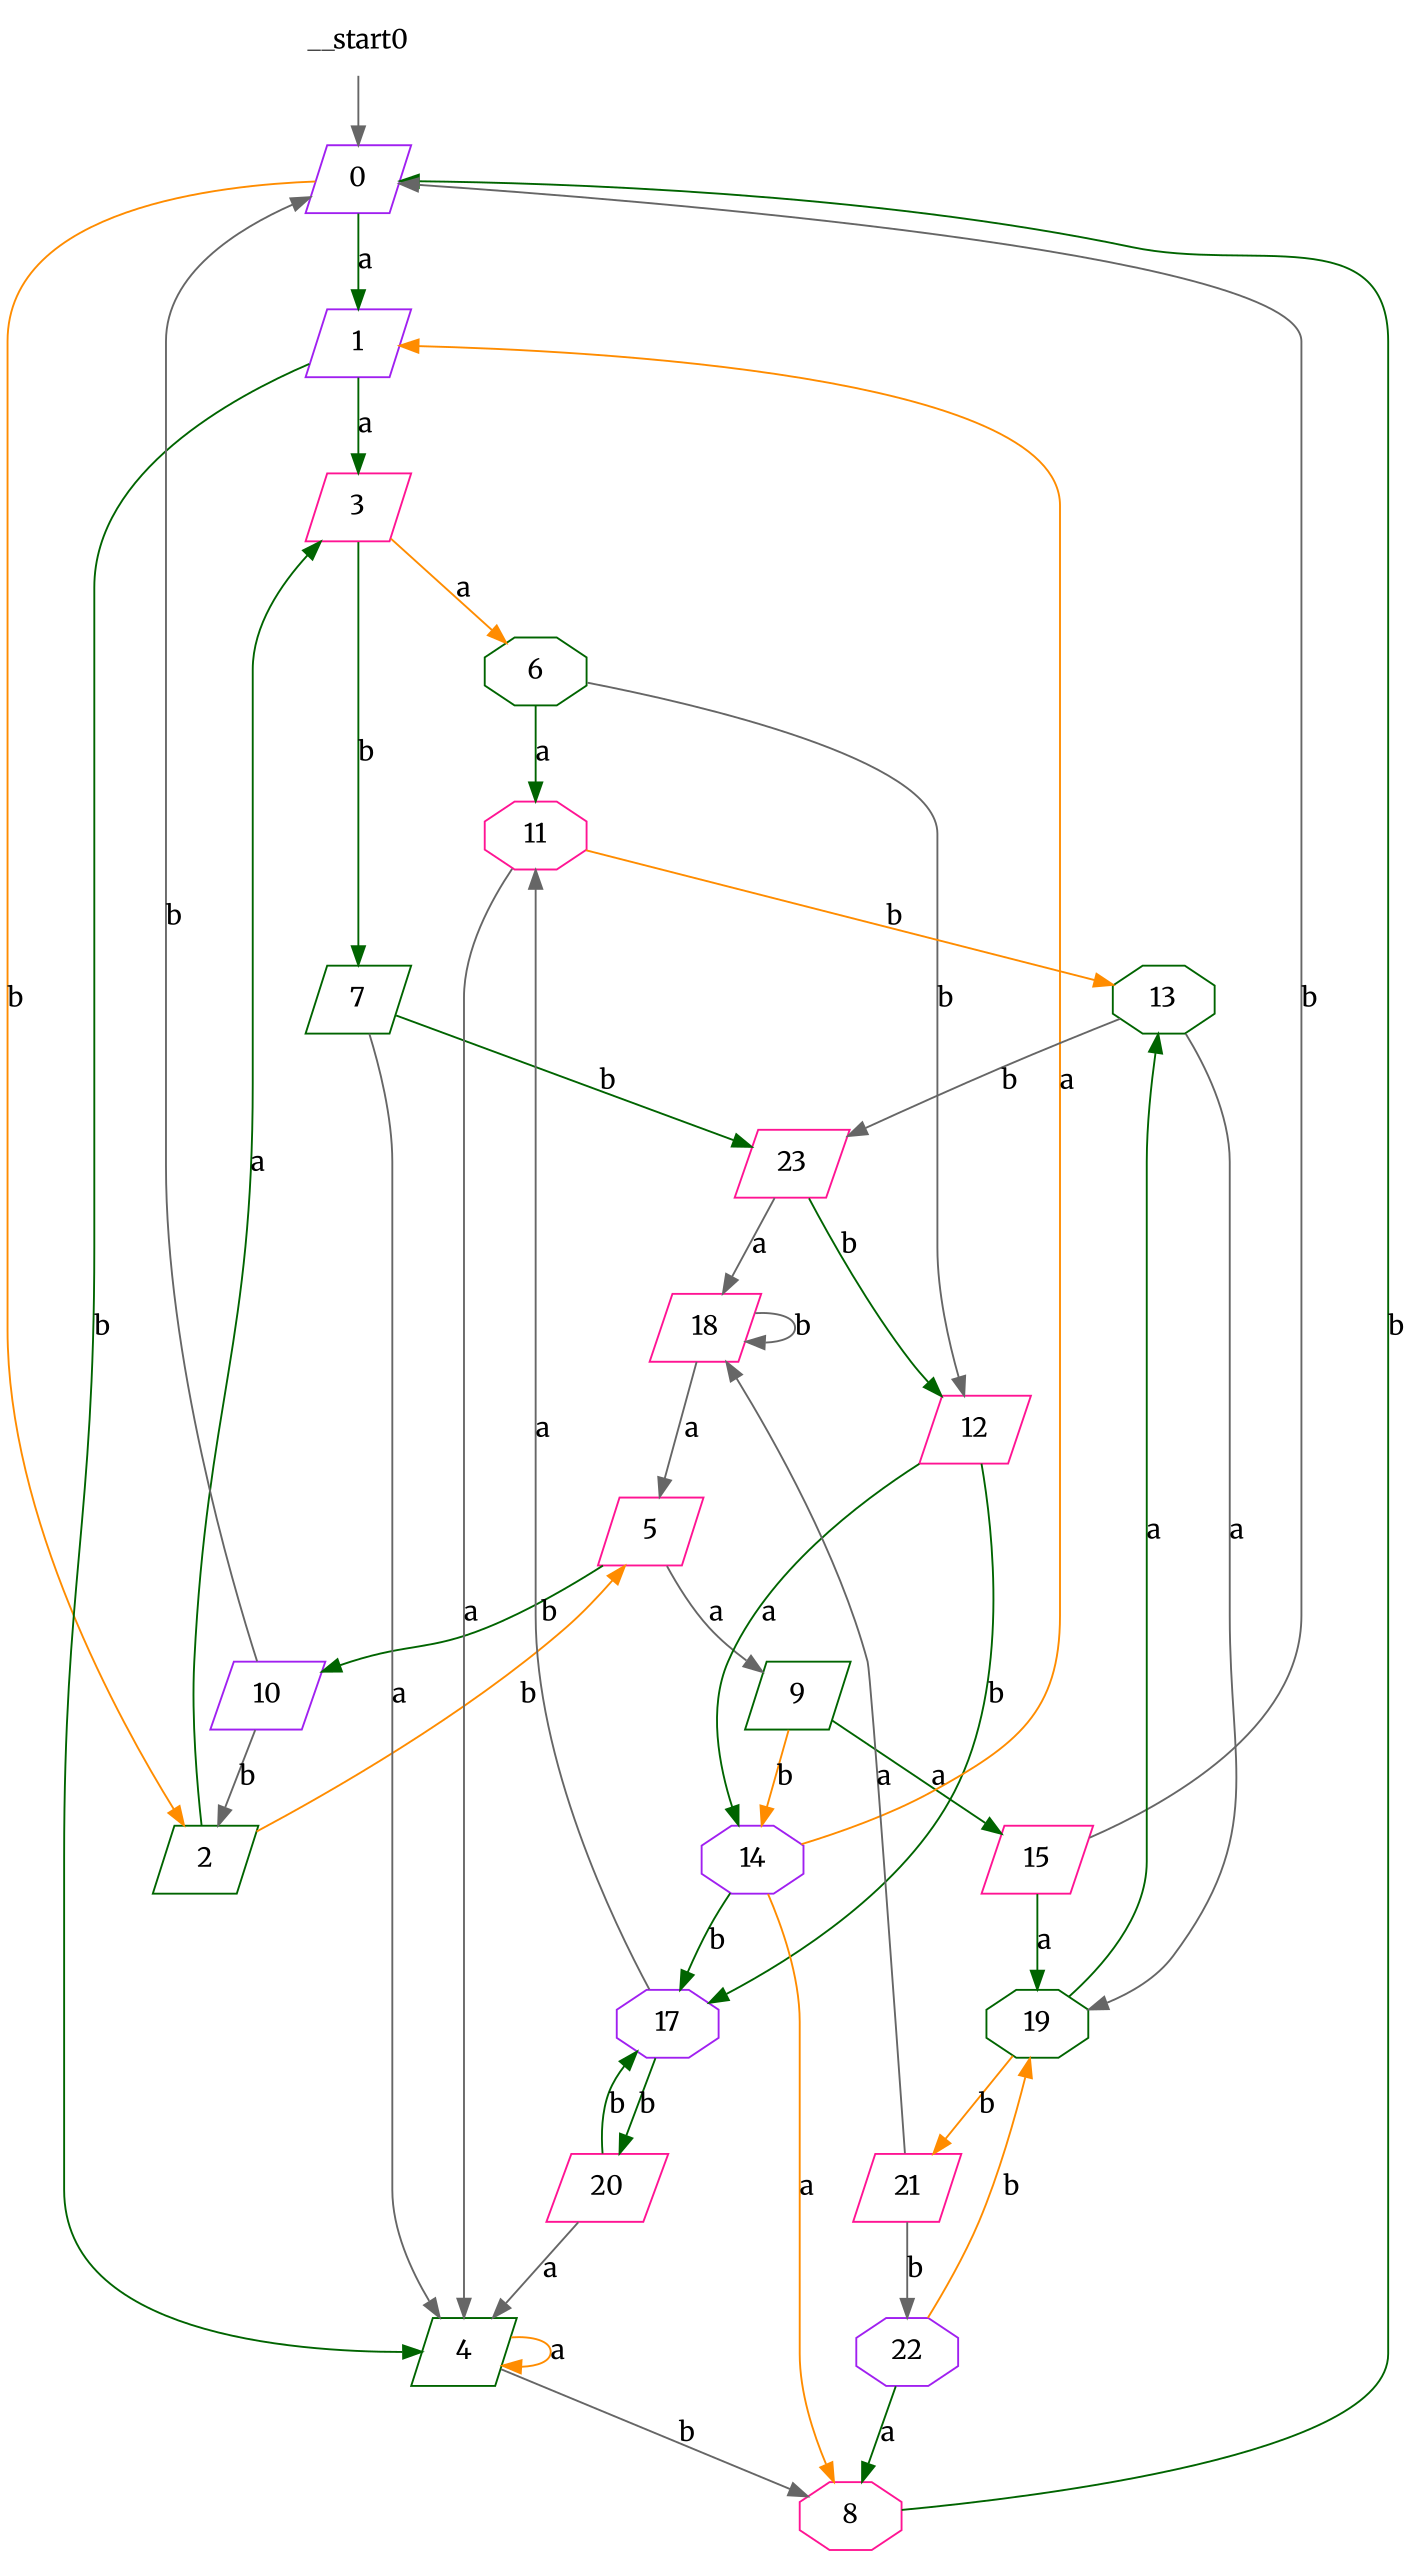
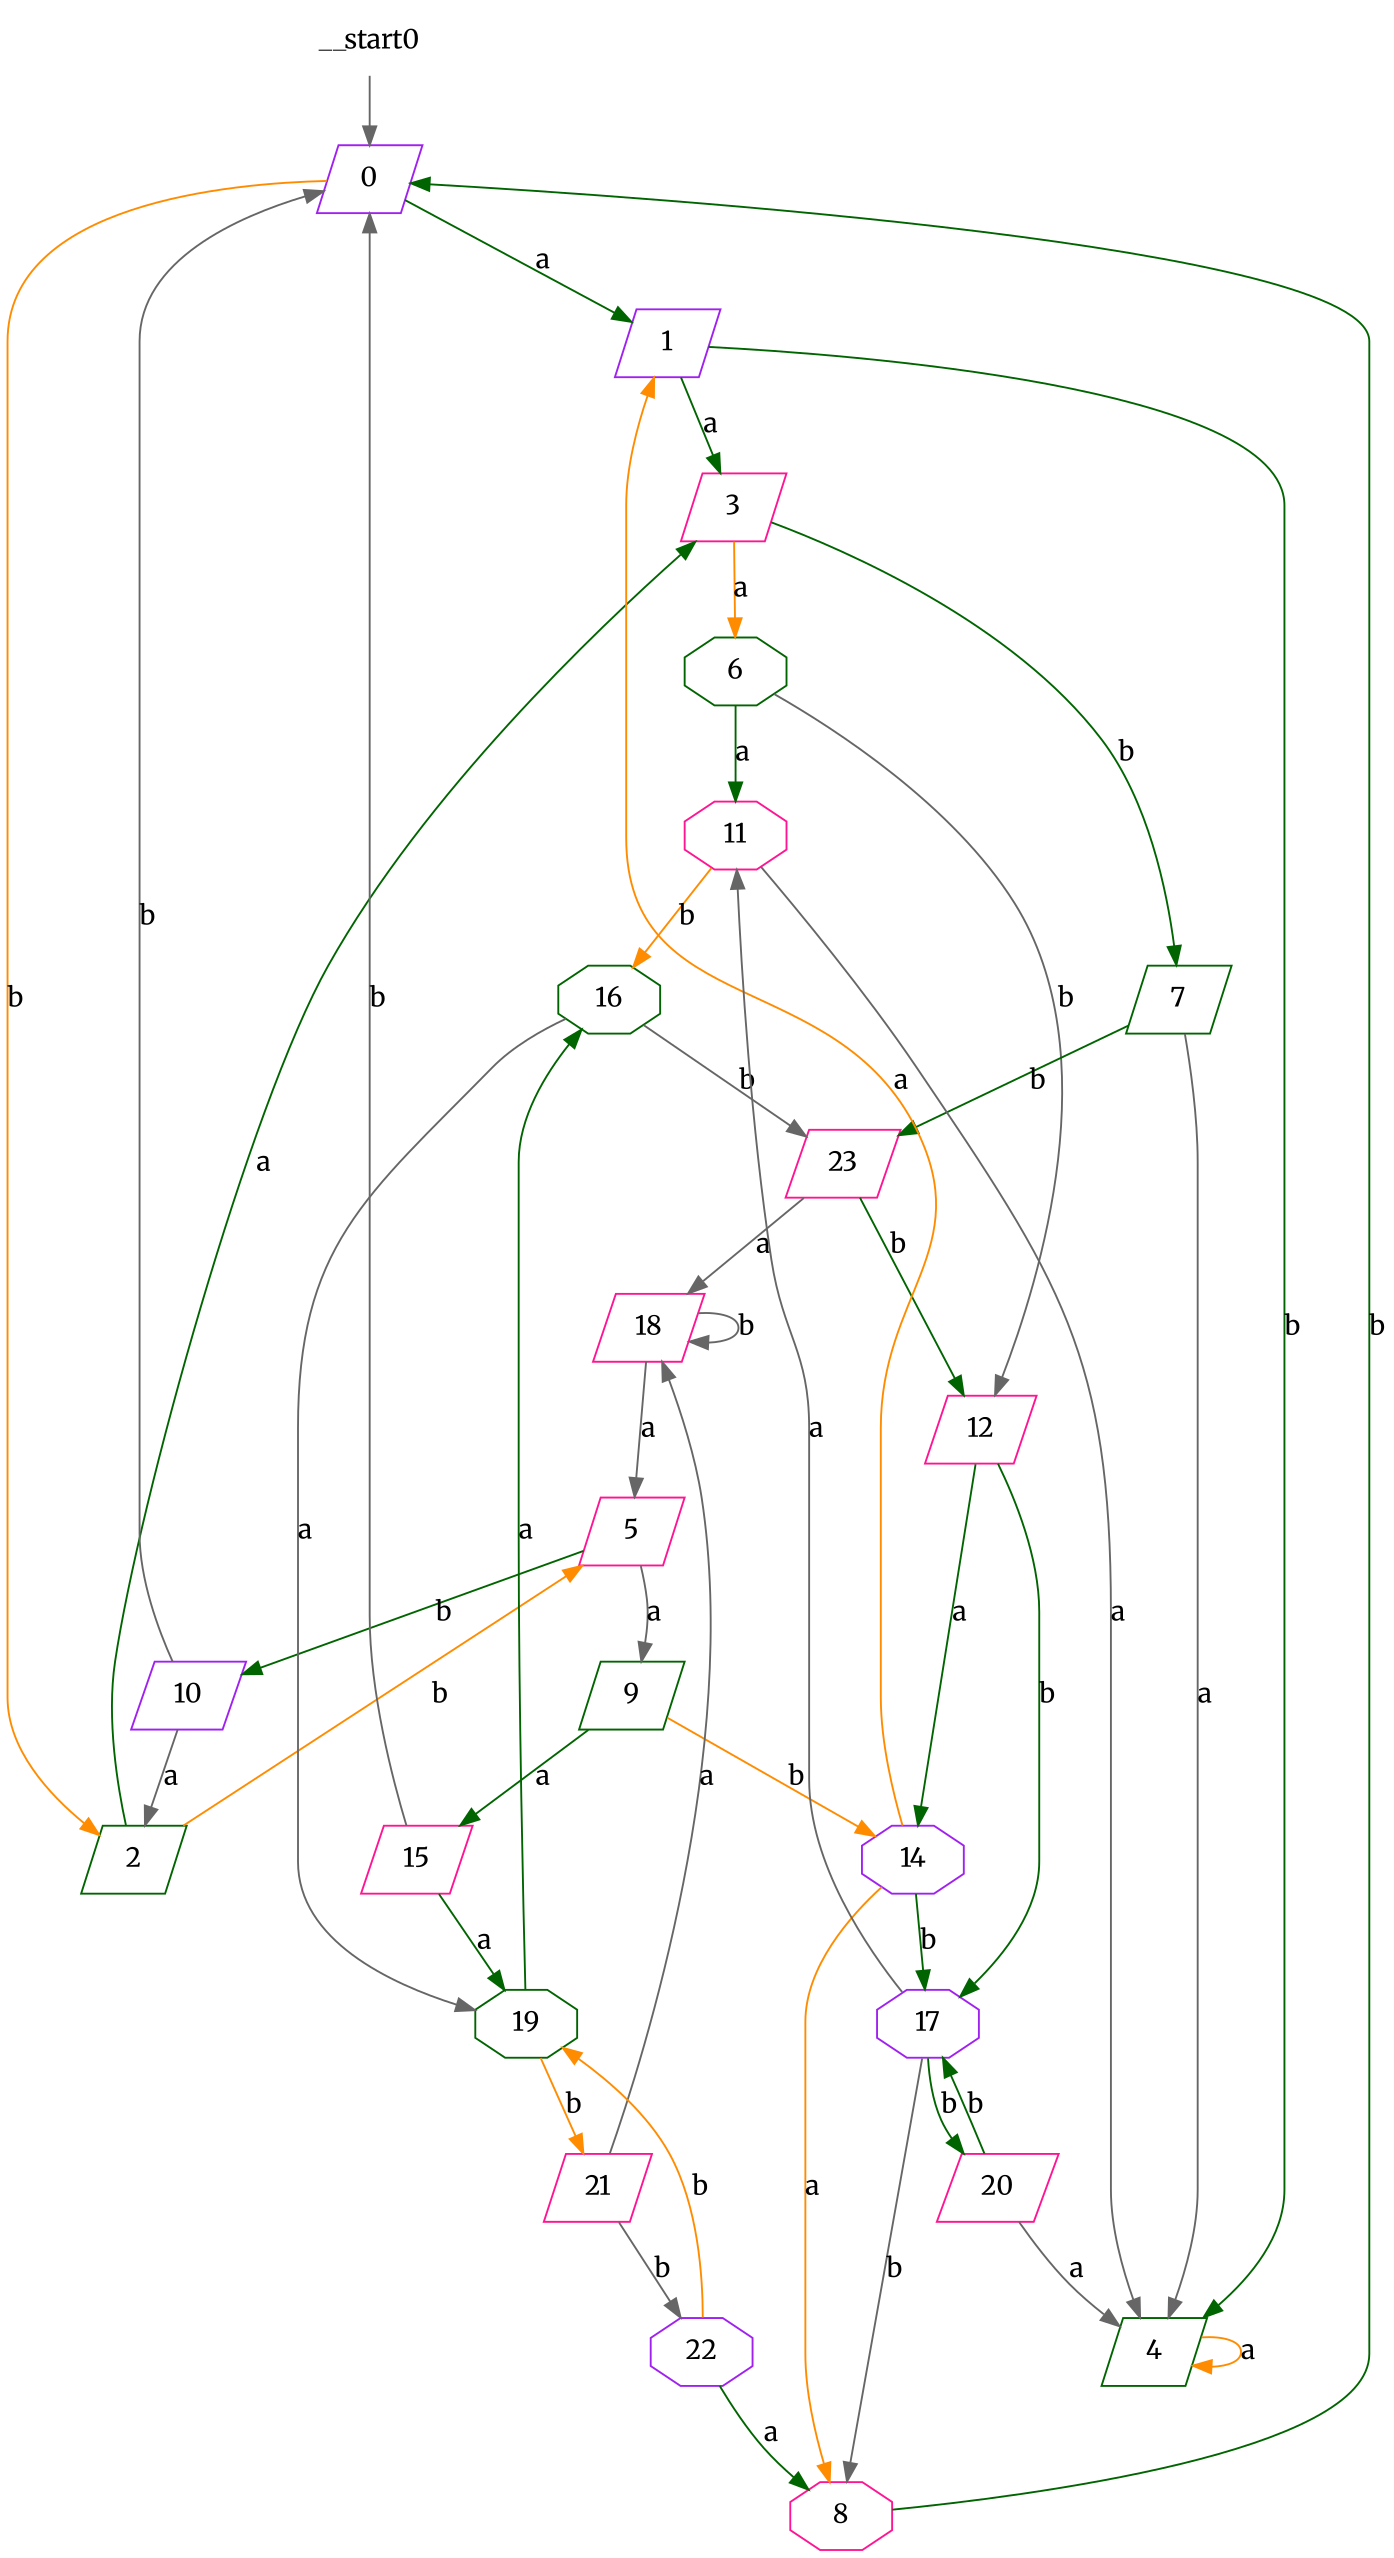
node "13": label "13" -> "16"
edge "10" -> "2": label "b" -> "a"
edge "4" -> "8": now "17" -> "8"
